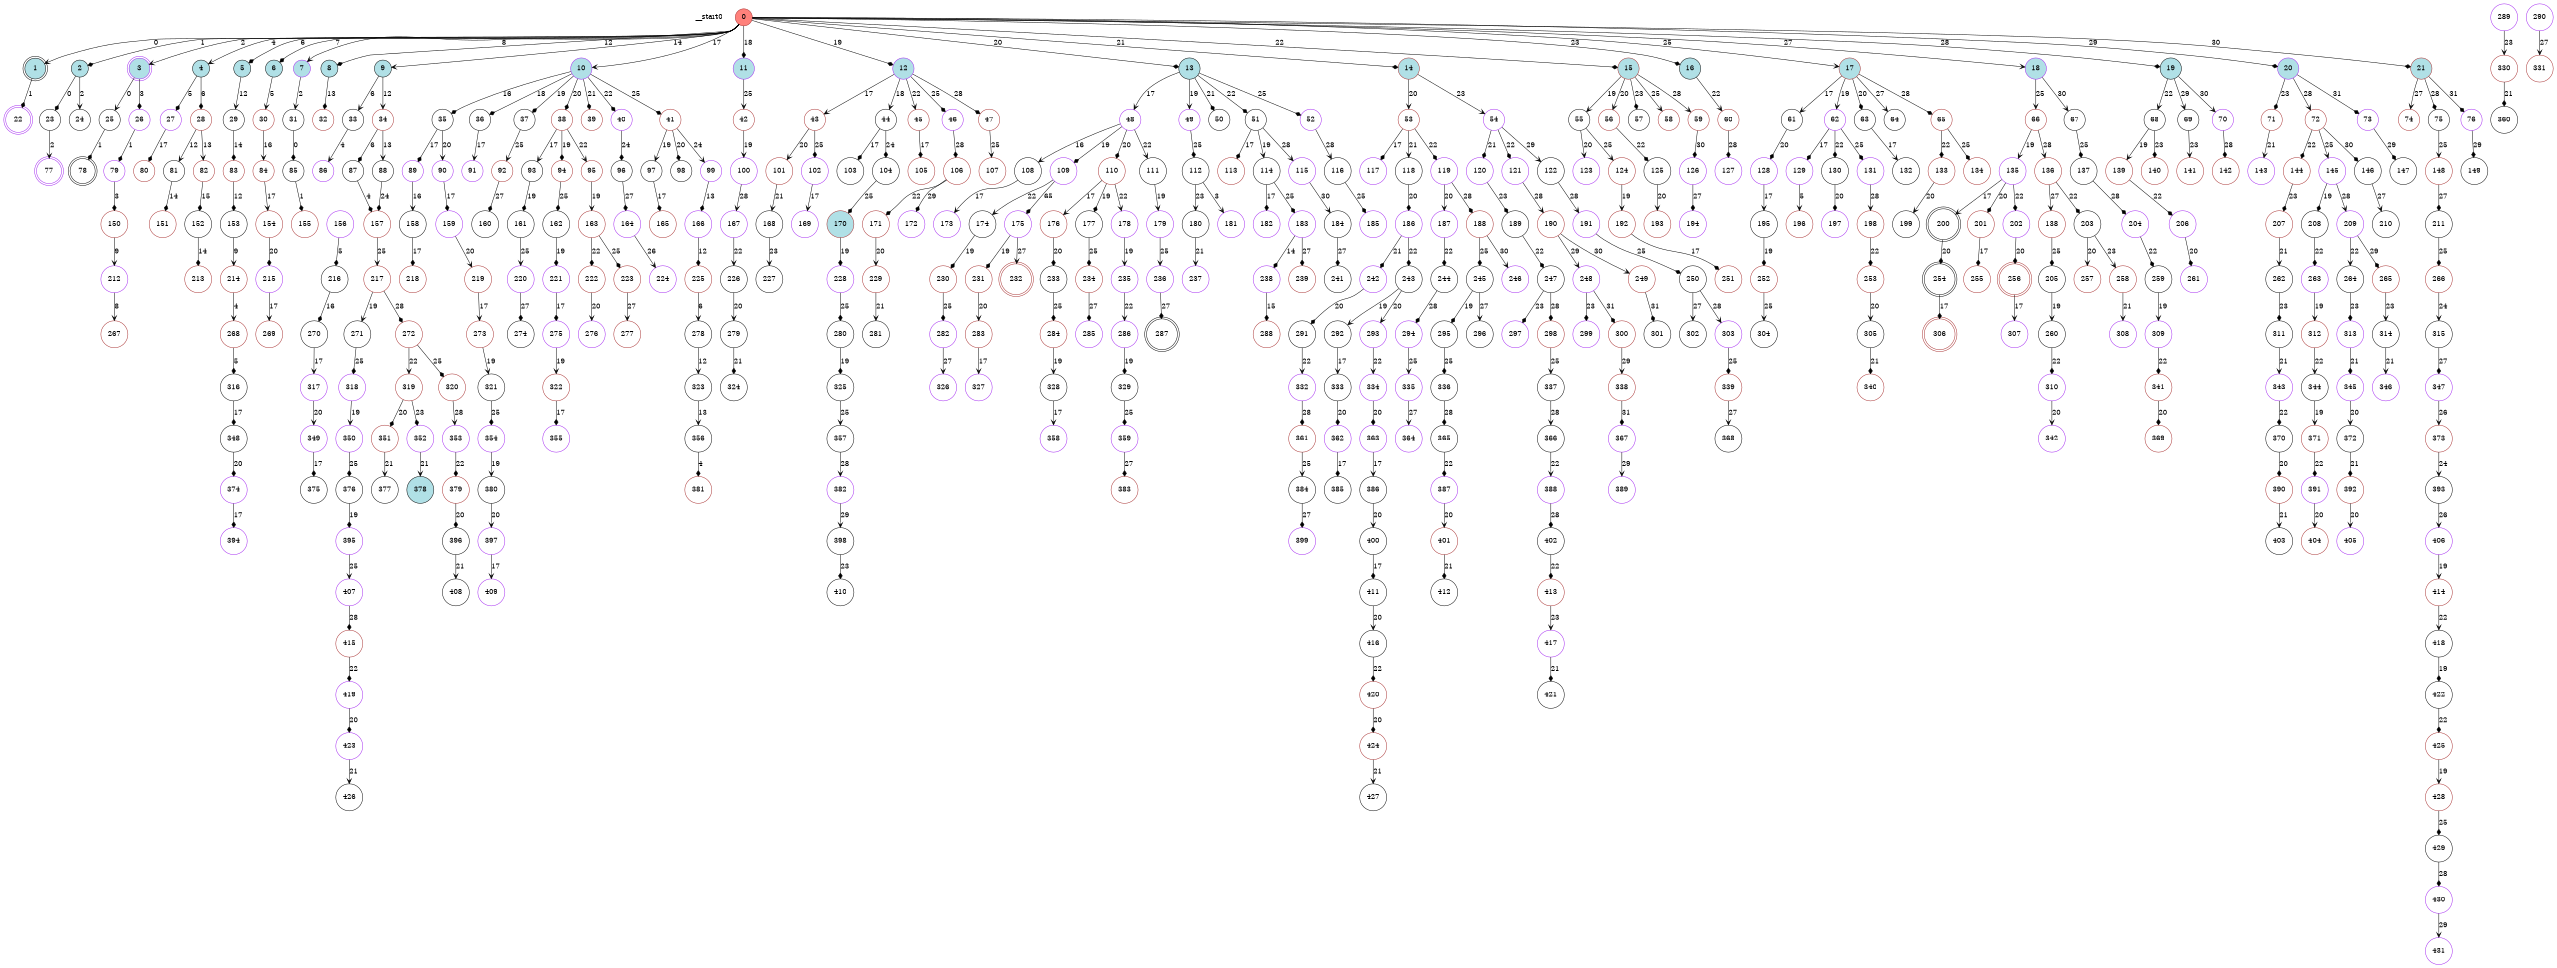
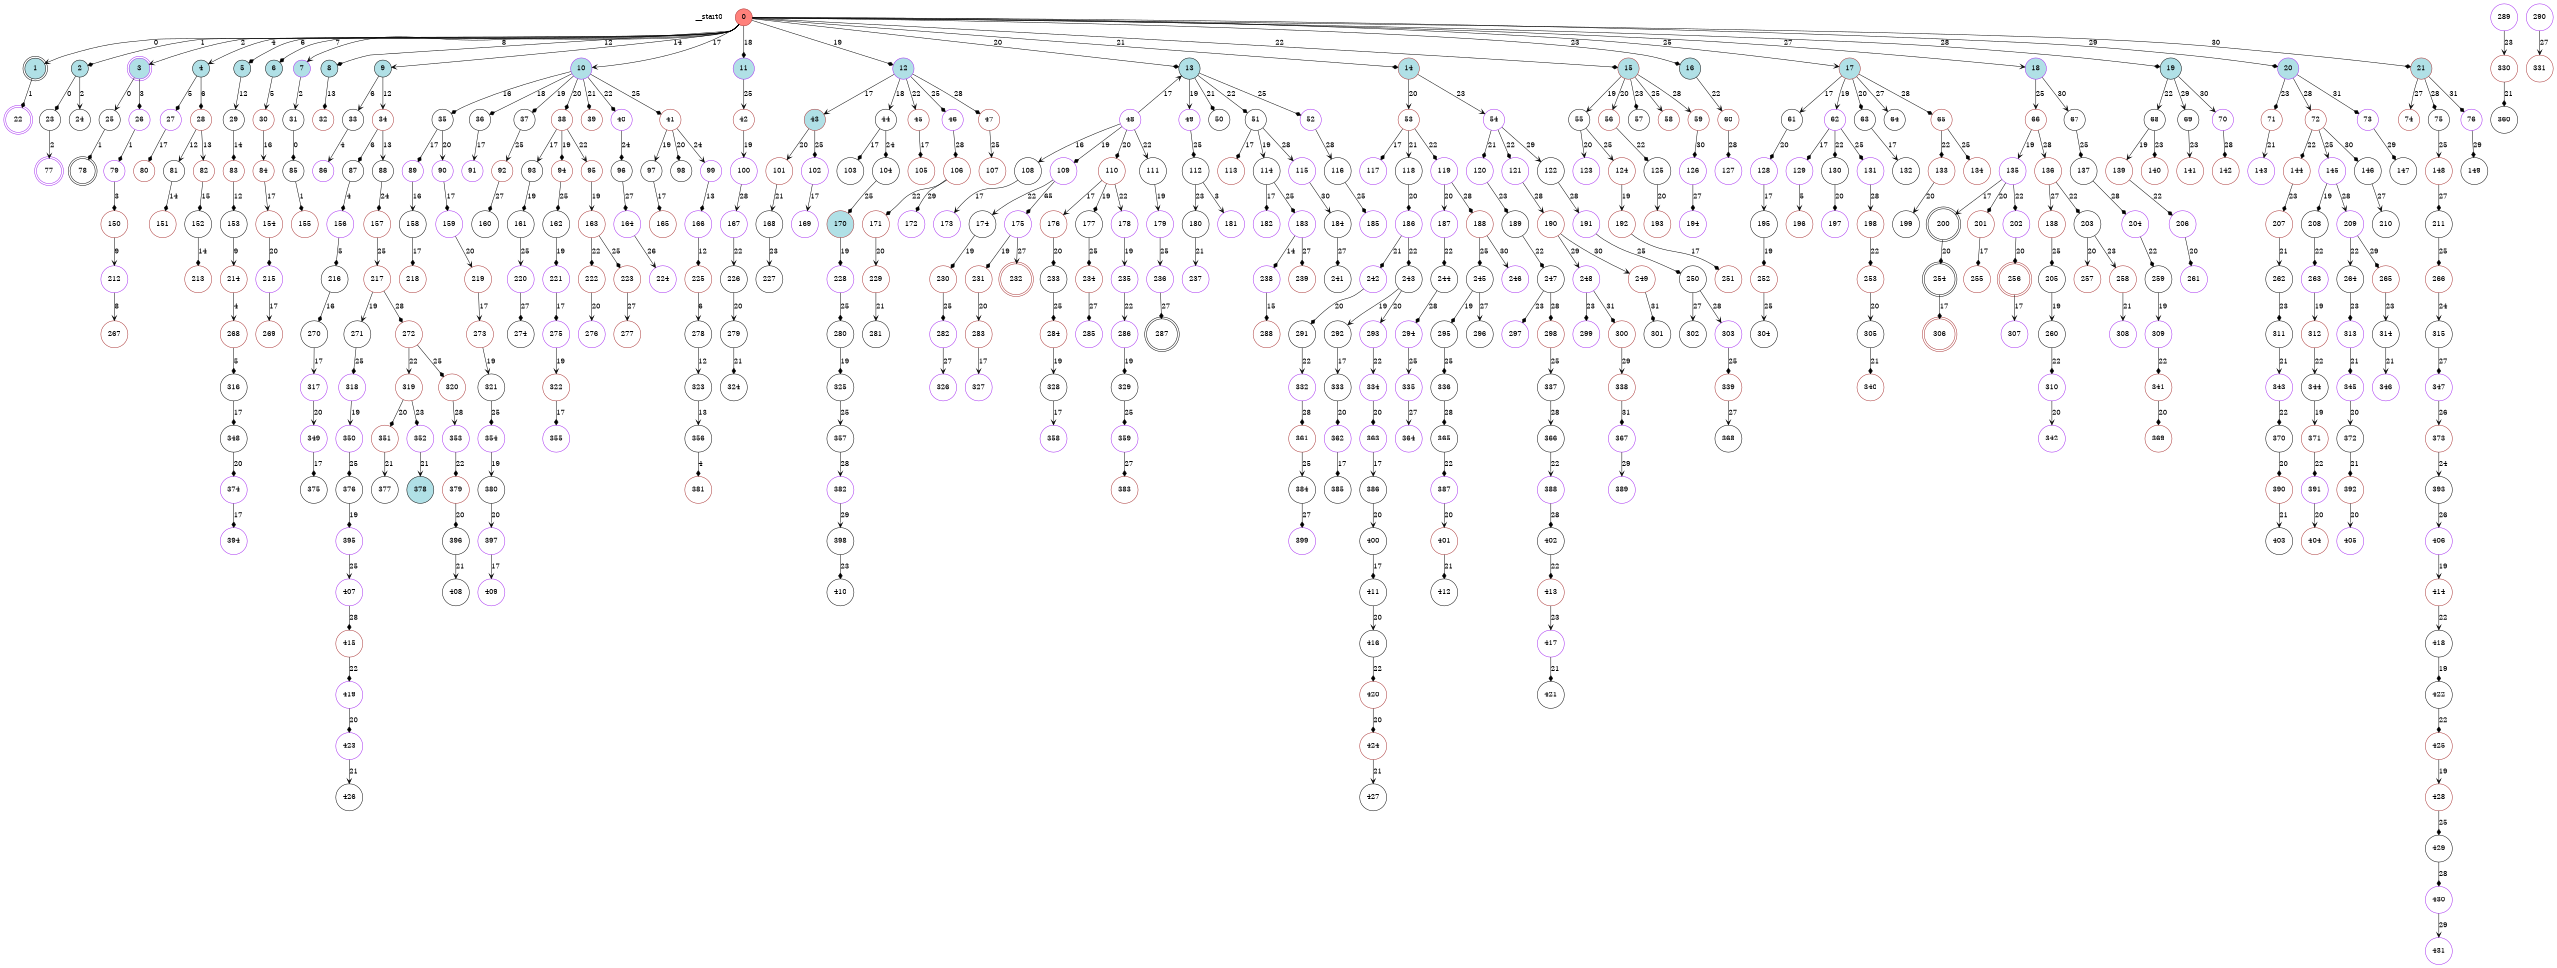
edge "13" -> "48": reversed
node "43": fillcolor white -> powderblue
edge "87" -> "157": now "87" -> "156"
